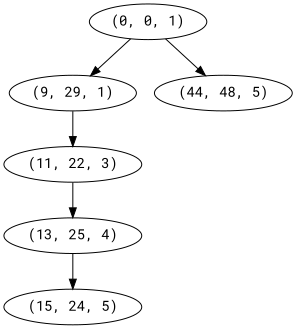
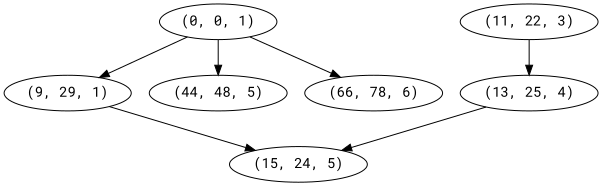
node "(66, 78, 6)": added
edge "(9, 29, 1)" -> "(11, 22, 3)": now "(9, 29, 1)" -> "(15, 24, 5)"
